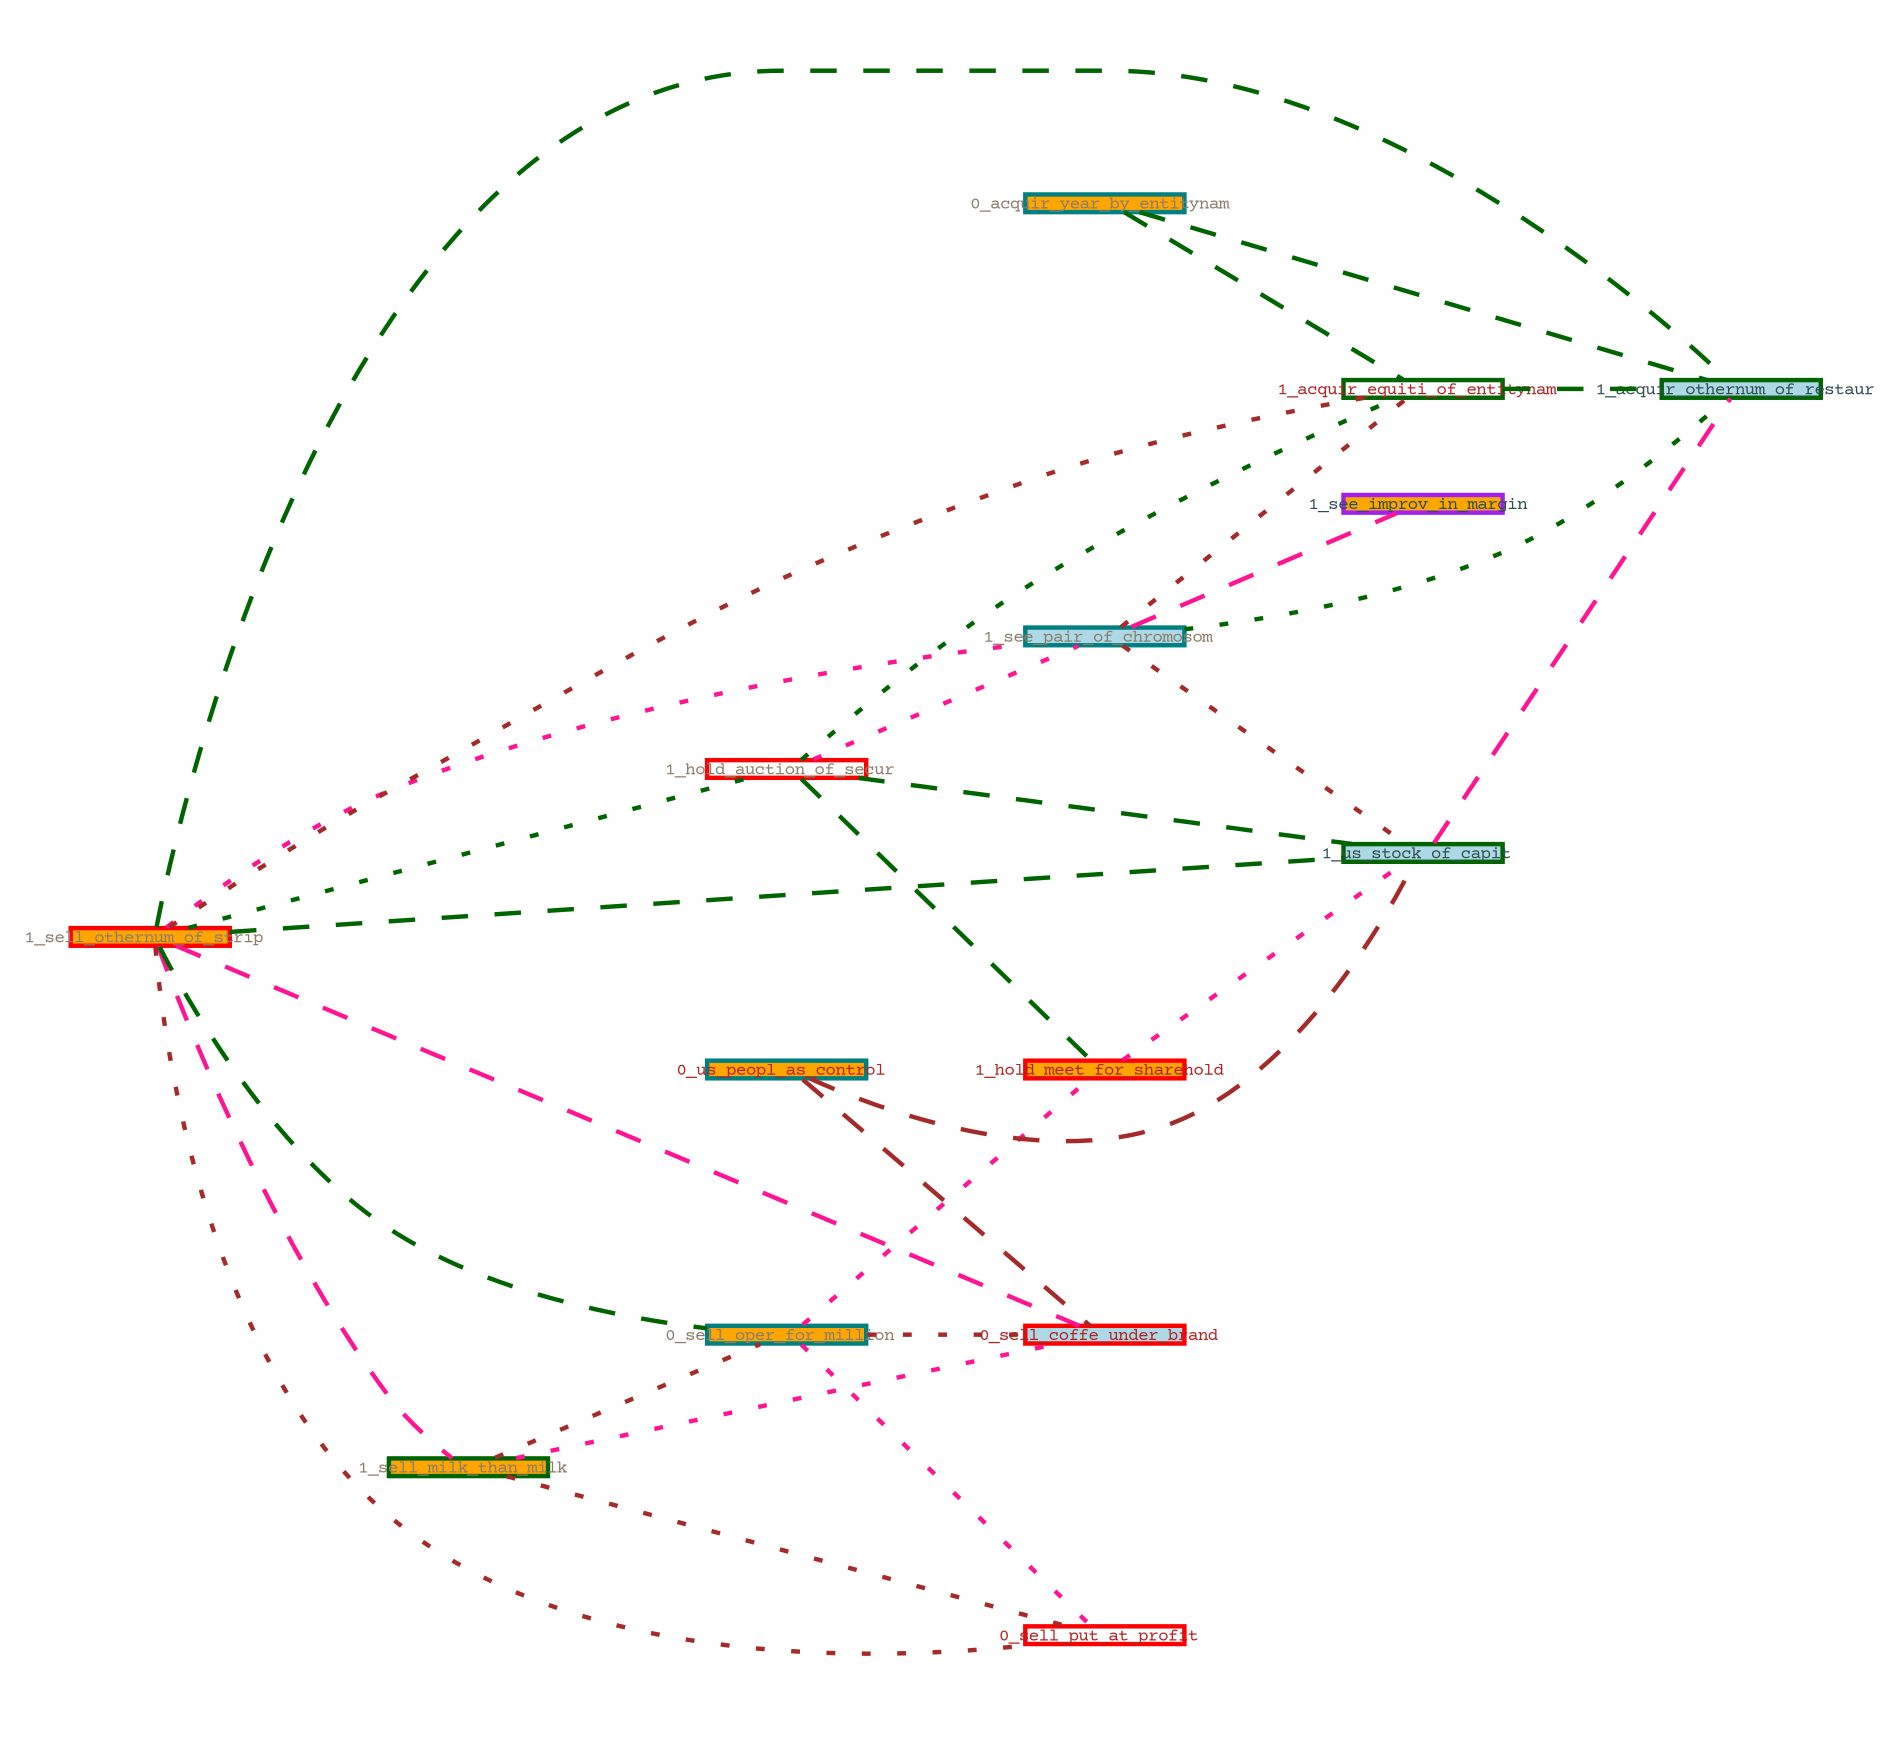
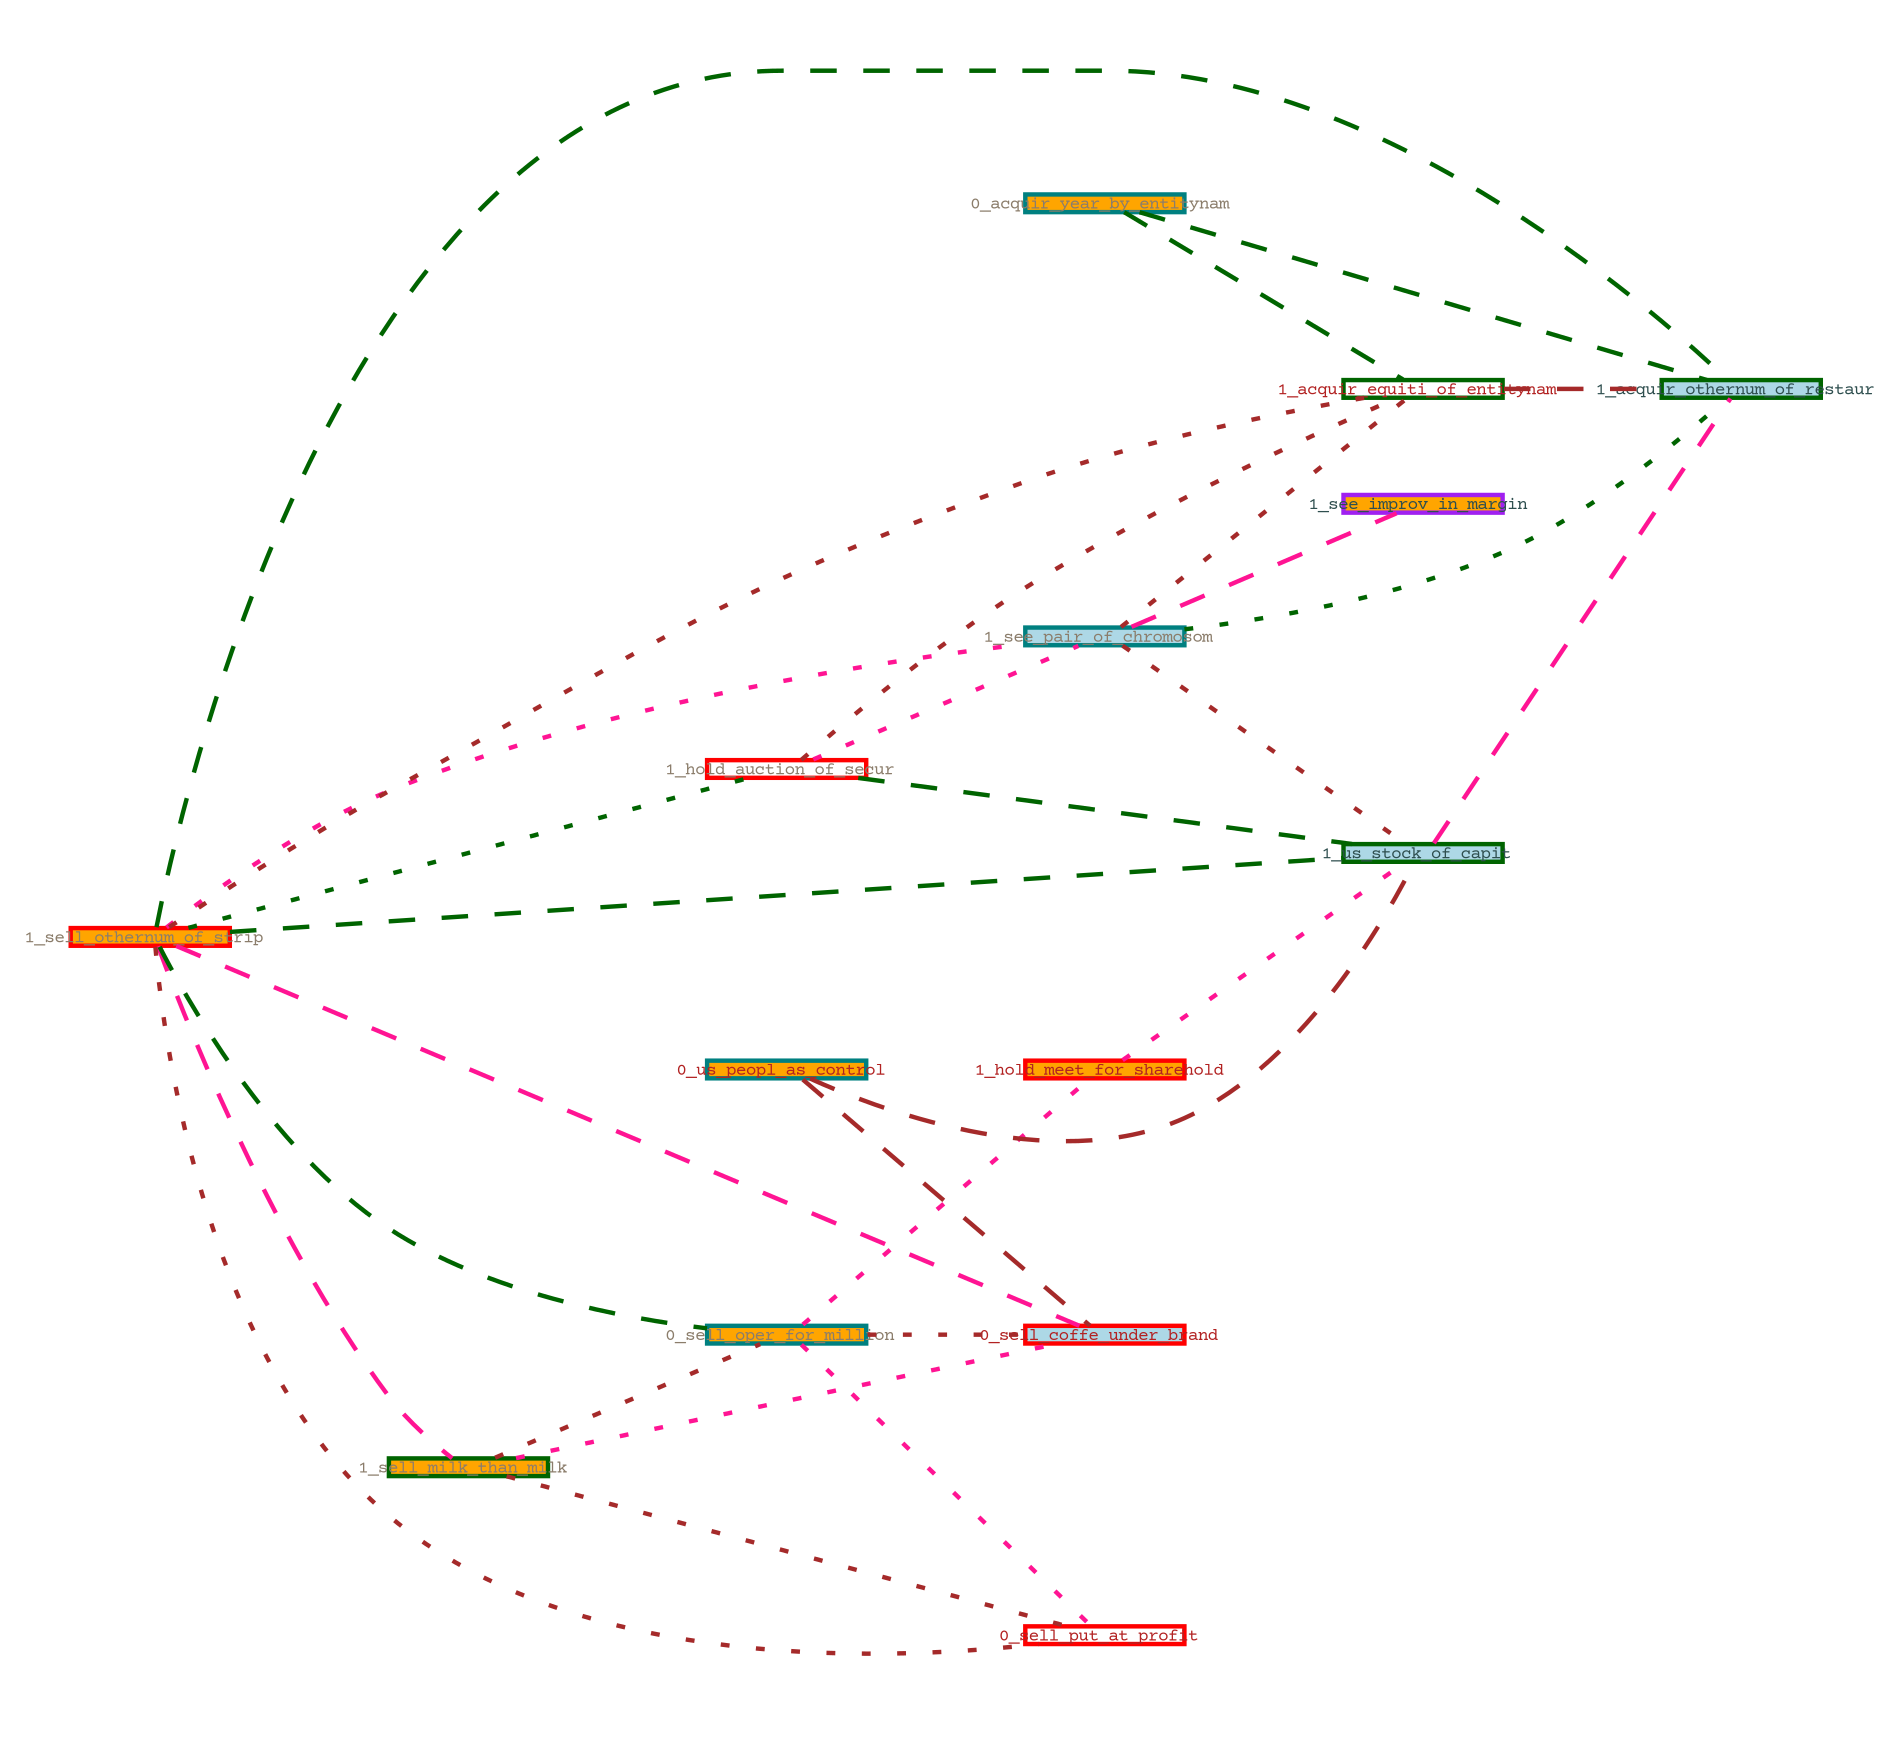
edge "1_acquir_equiti_of_entitynam" -- "1_acquir_othernum_of_restaur": color darkgreen -> brown
edge "1_acquir_equiti_of_entitynam" -- "1_hold_auction_of_secur": color darkgreen -> brown
edge "1_hold_auction_of_secur" -- "1_hold_meet_for_sharehold": removed
